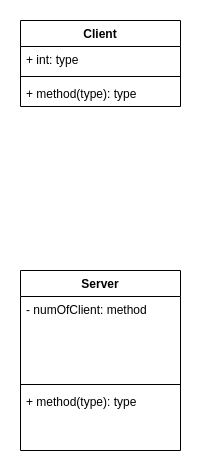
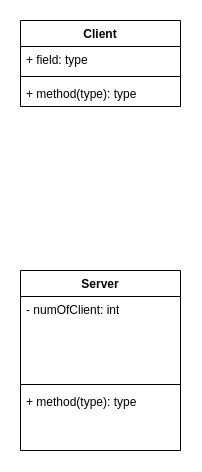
node "+ int: type": label "+ int: type" -> "+ field: type"
node "- numOfClient: method": label "- numOfClient: method" -> "- numOfClient: int"
